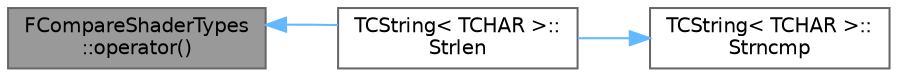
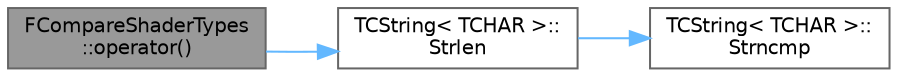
edge "TCString< TCHAR >:: Strlen" -> "FCompareShaderTypes ::operator()": reversed
